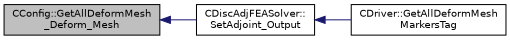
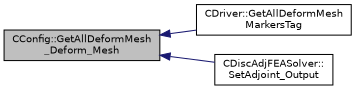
edge "CDriver::GetAllDeformMesh MarkersTag" -> "CDiscAdjFEASolver:: SetAdjoint_Output": now "CDriver::GetAllDeformMesh MarkersTag" -> "CConfig::GetAllDeformMesh _Deform_Mesh"
